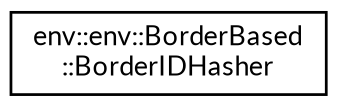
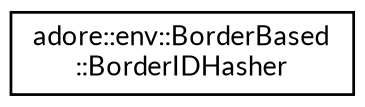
node "env::env::BorderBased ::BorderIDHasher": label "env::env::BorderBased ::BorderIDHasher" -> "adore::env::BorderBased ::BorderIDHasher"
